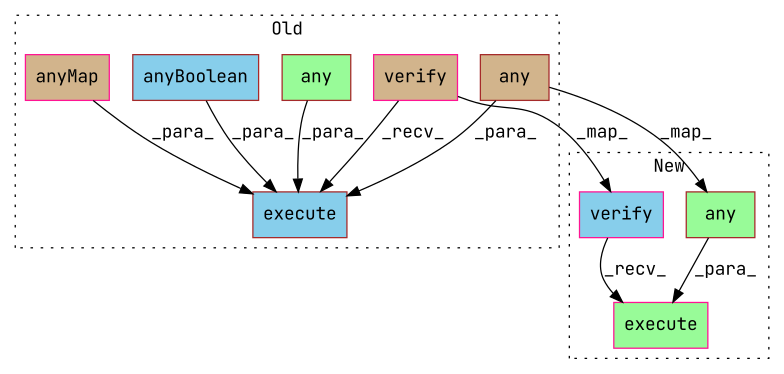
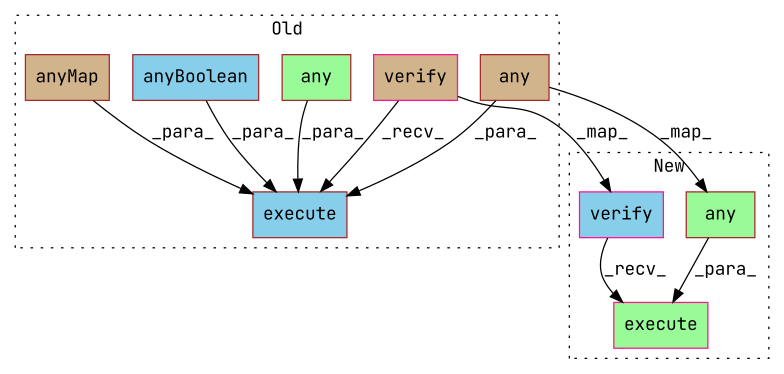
node "anyMap": color deeppink -> brown
